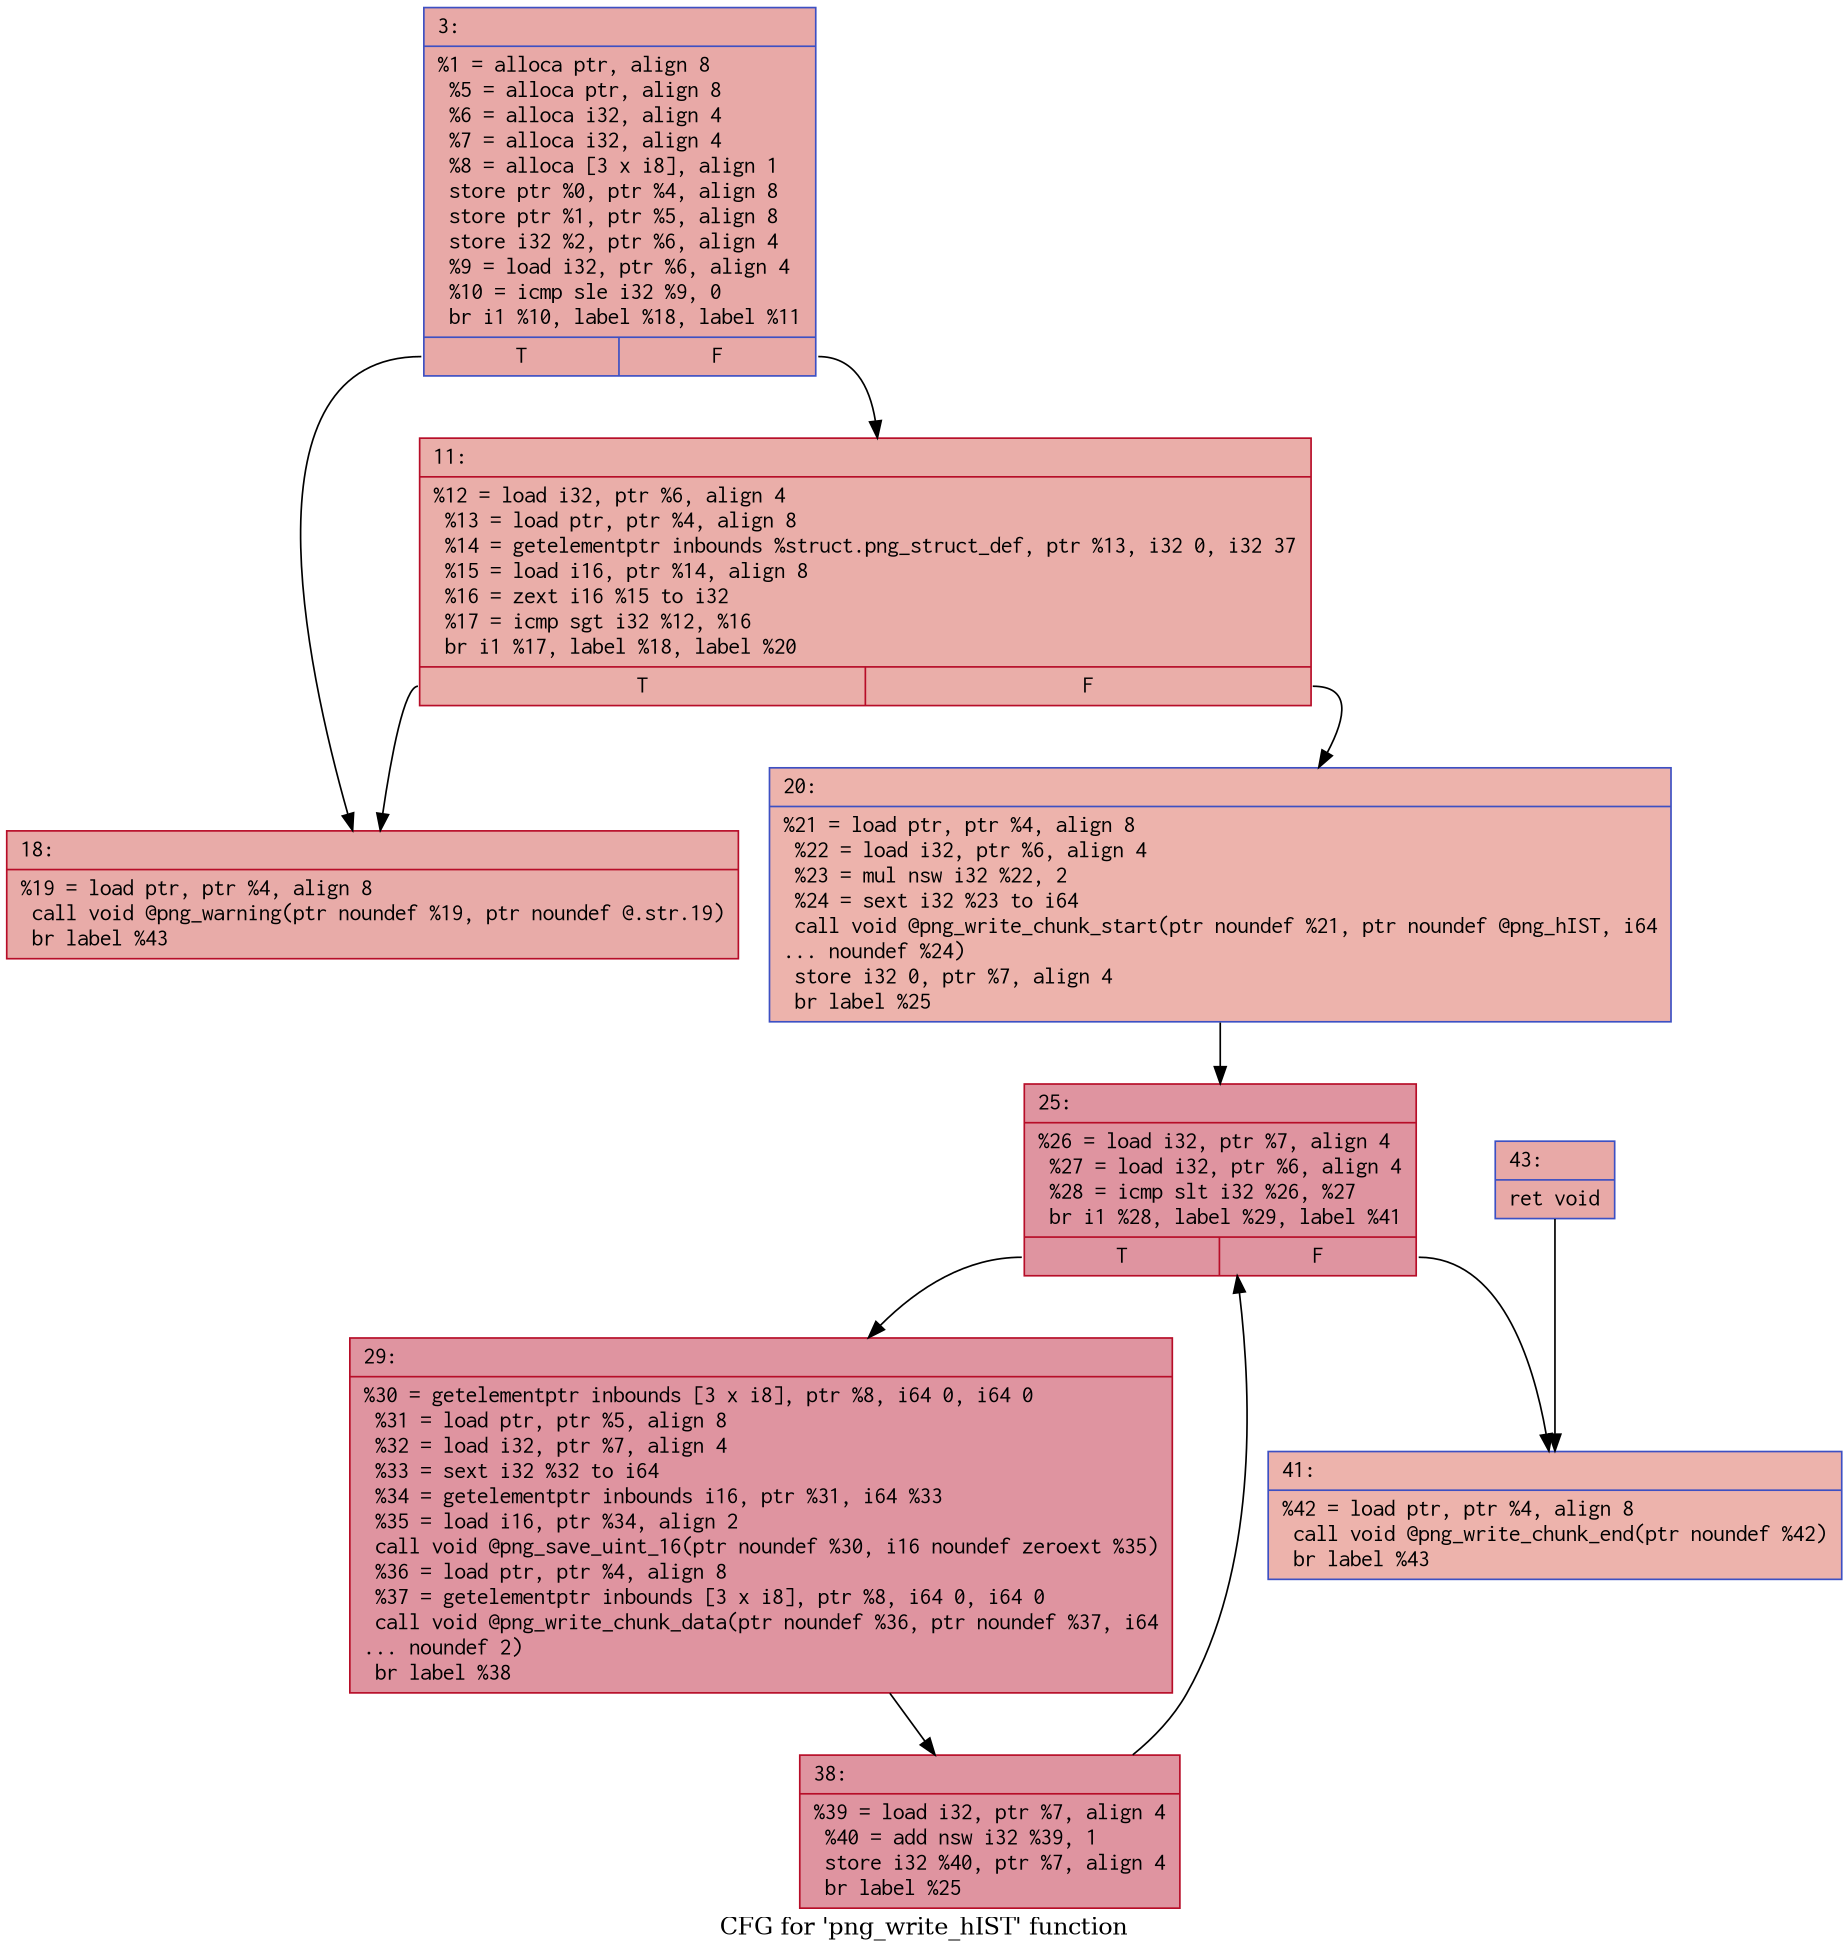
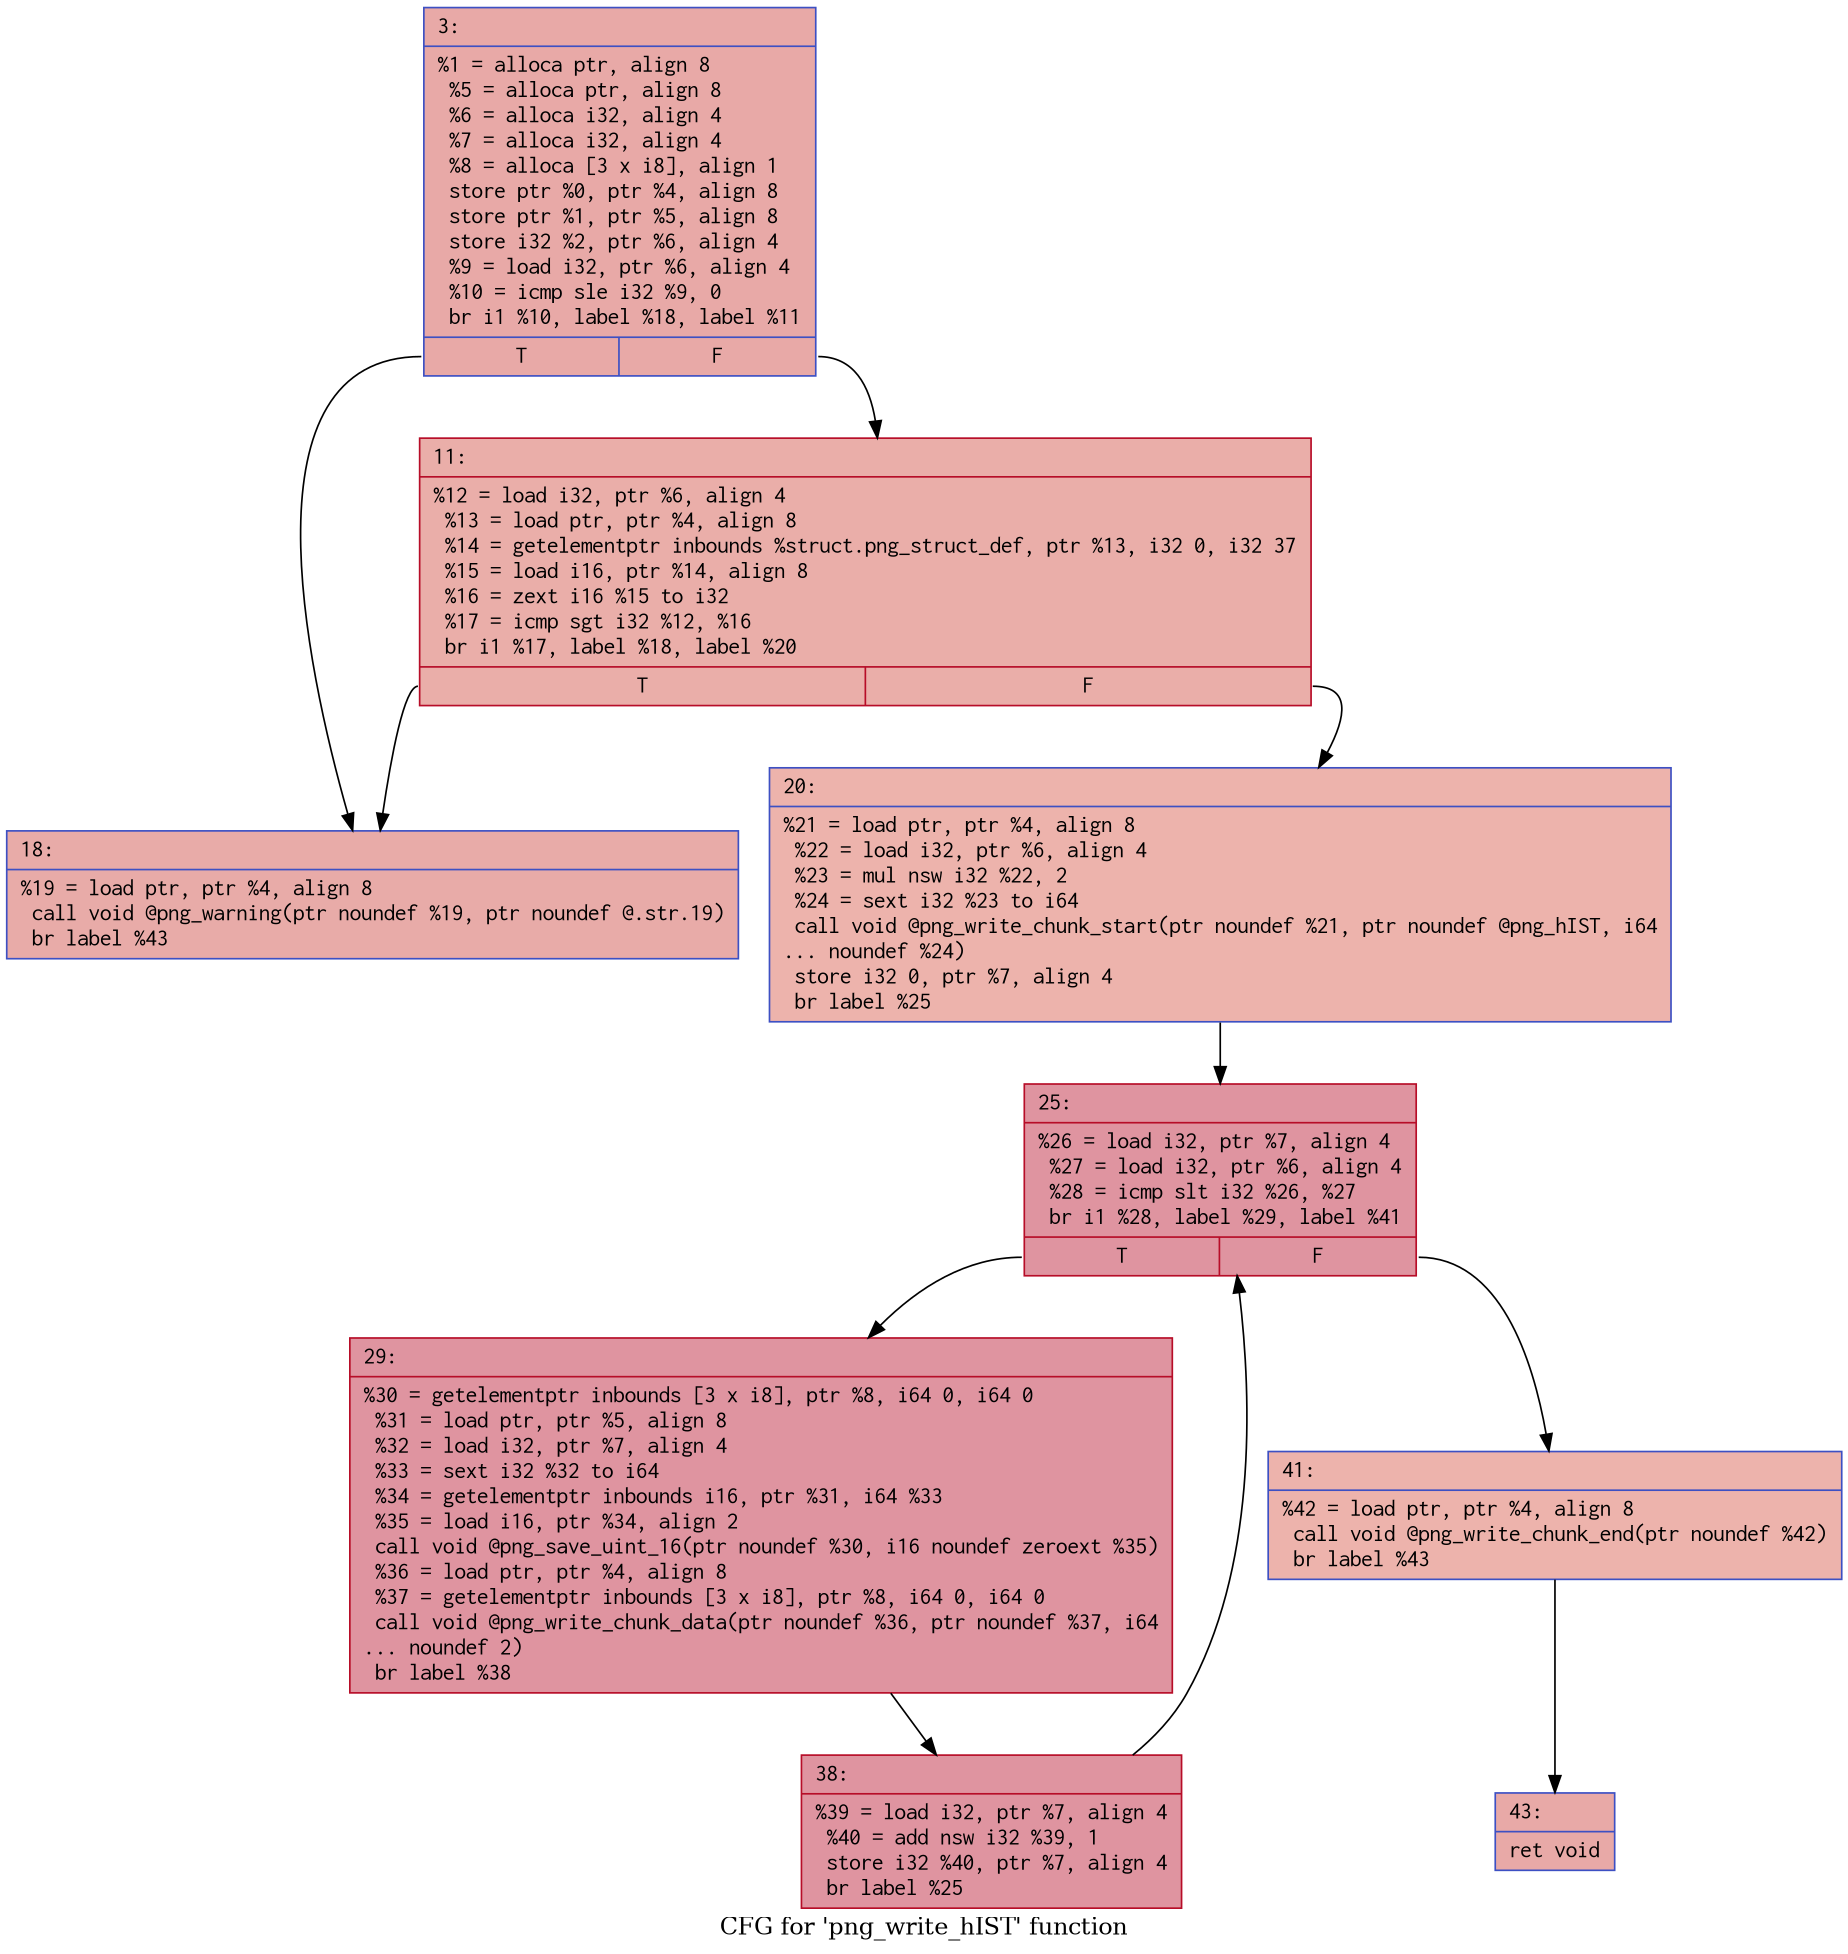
node "18:": color #b70d28ff -> #3d50c3ff
edge "43:" -> "41:": reversed
